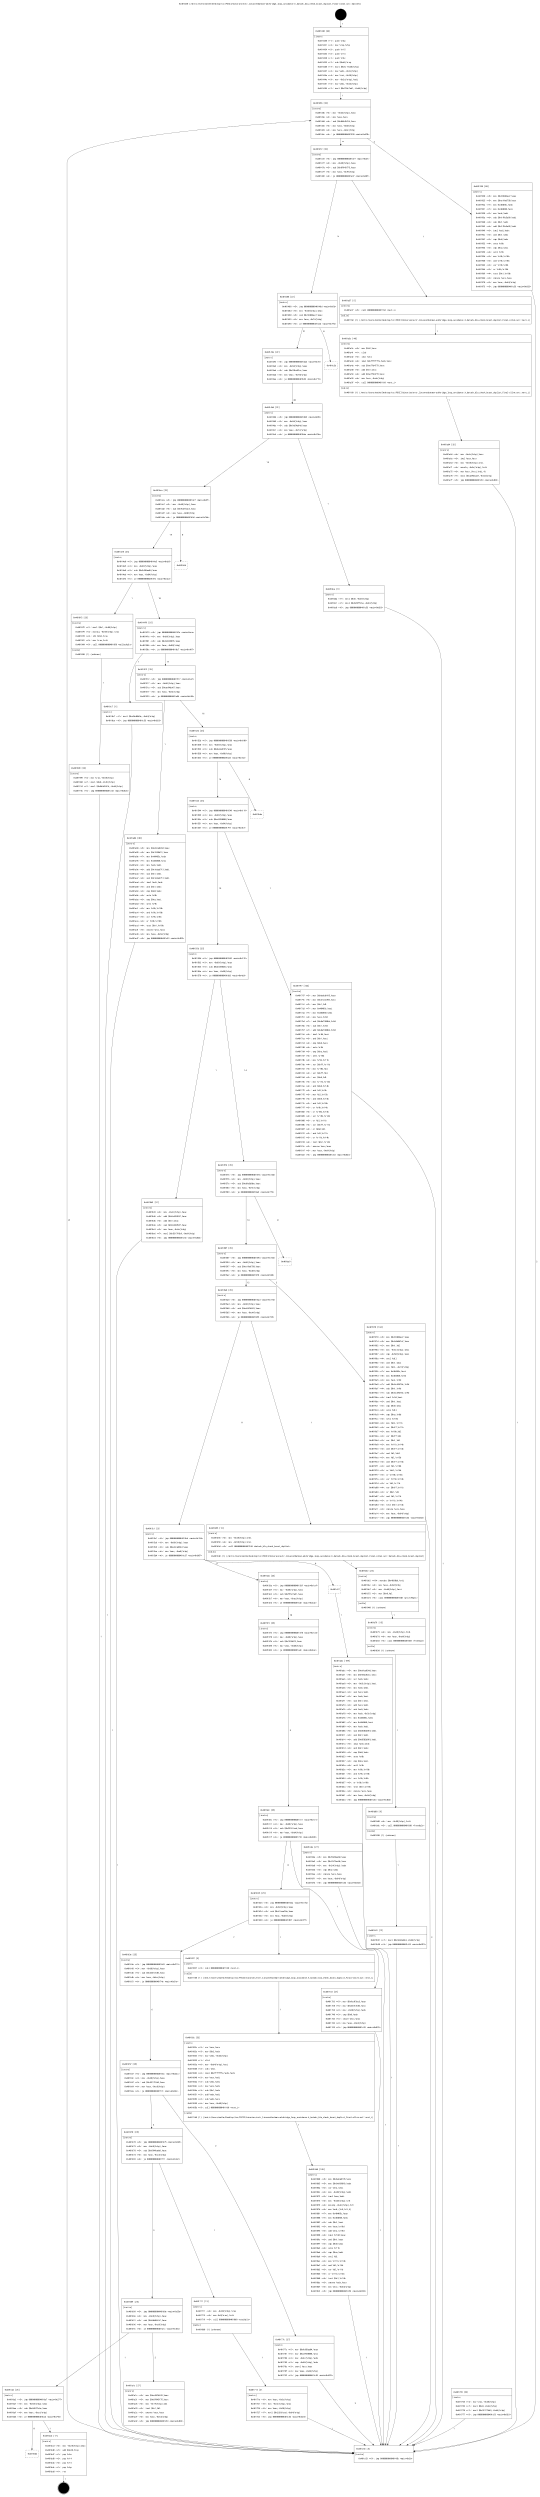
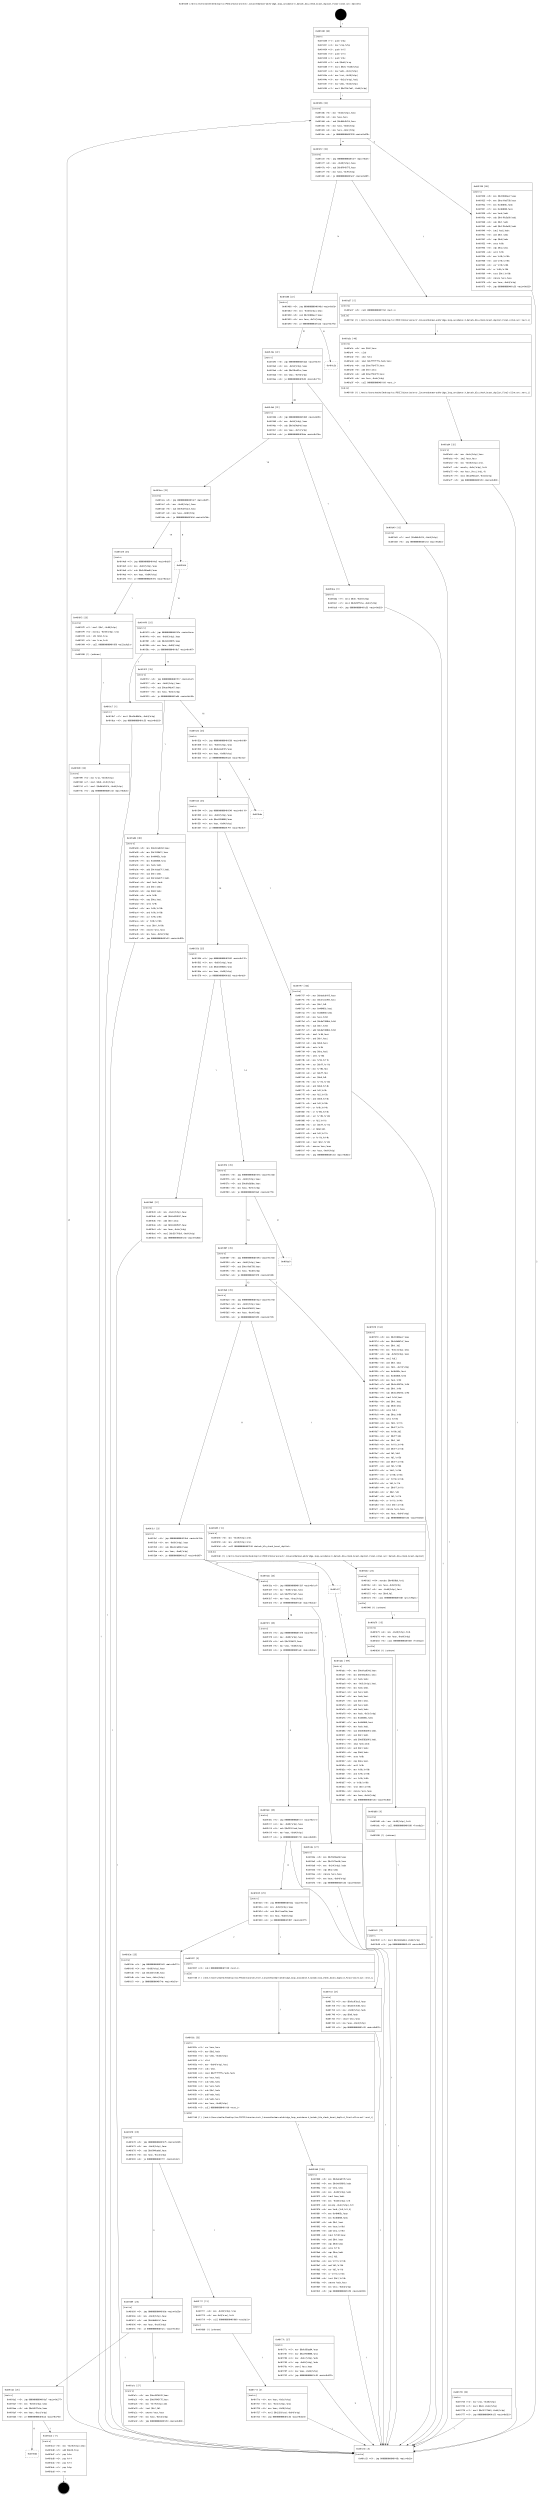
node "0x401b49 [12]": added
edge "0x4014e0 [25]" -> "0x4014f9 [25]": now "0x401b9d" -> "0x4014f9 [25]"
edge "0x4015da [25]" -> "0x4016de [27]": added, label "1"
node "0x401657 [25]": removed
